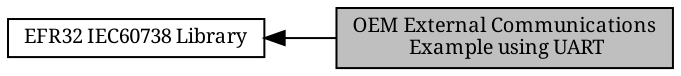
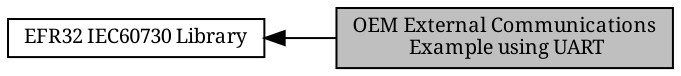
node "EFR32 IEC60738 Library": label "EFR32 IEC60738 Library" -> "EFR32 IEC60730 Library"
